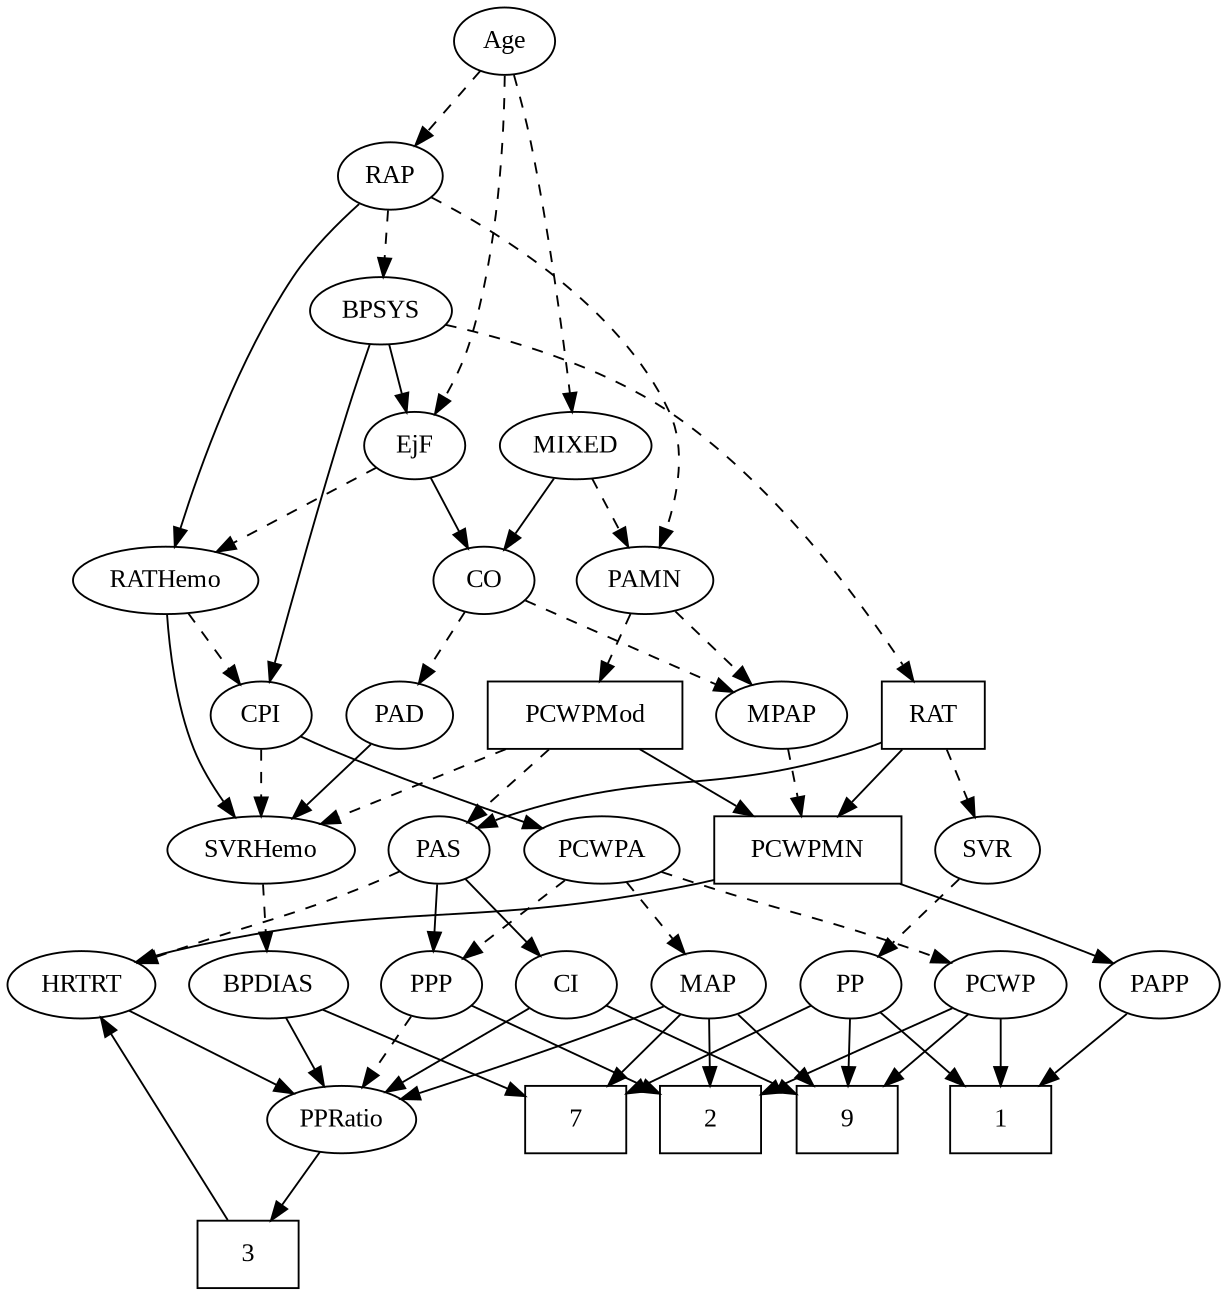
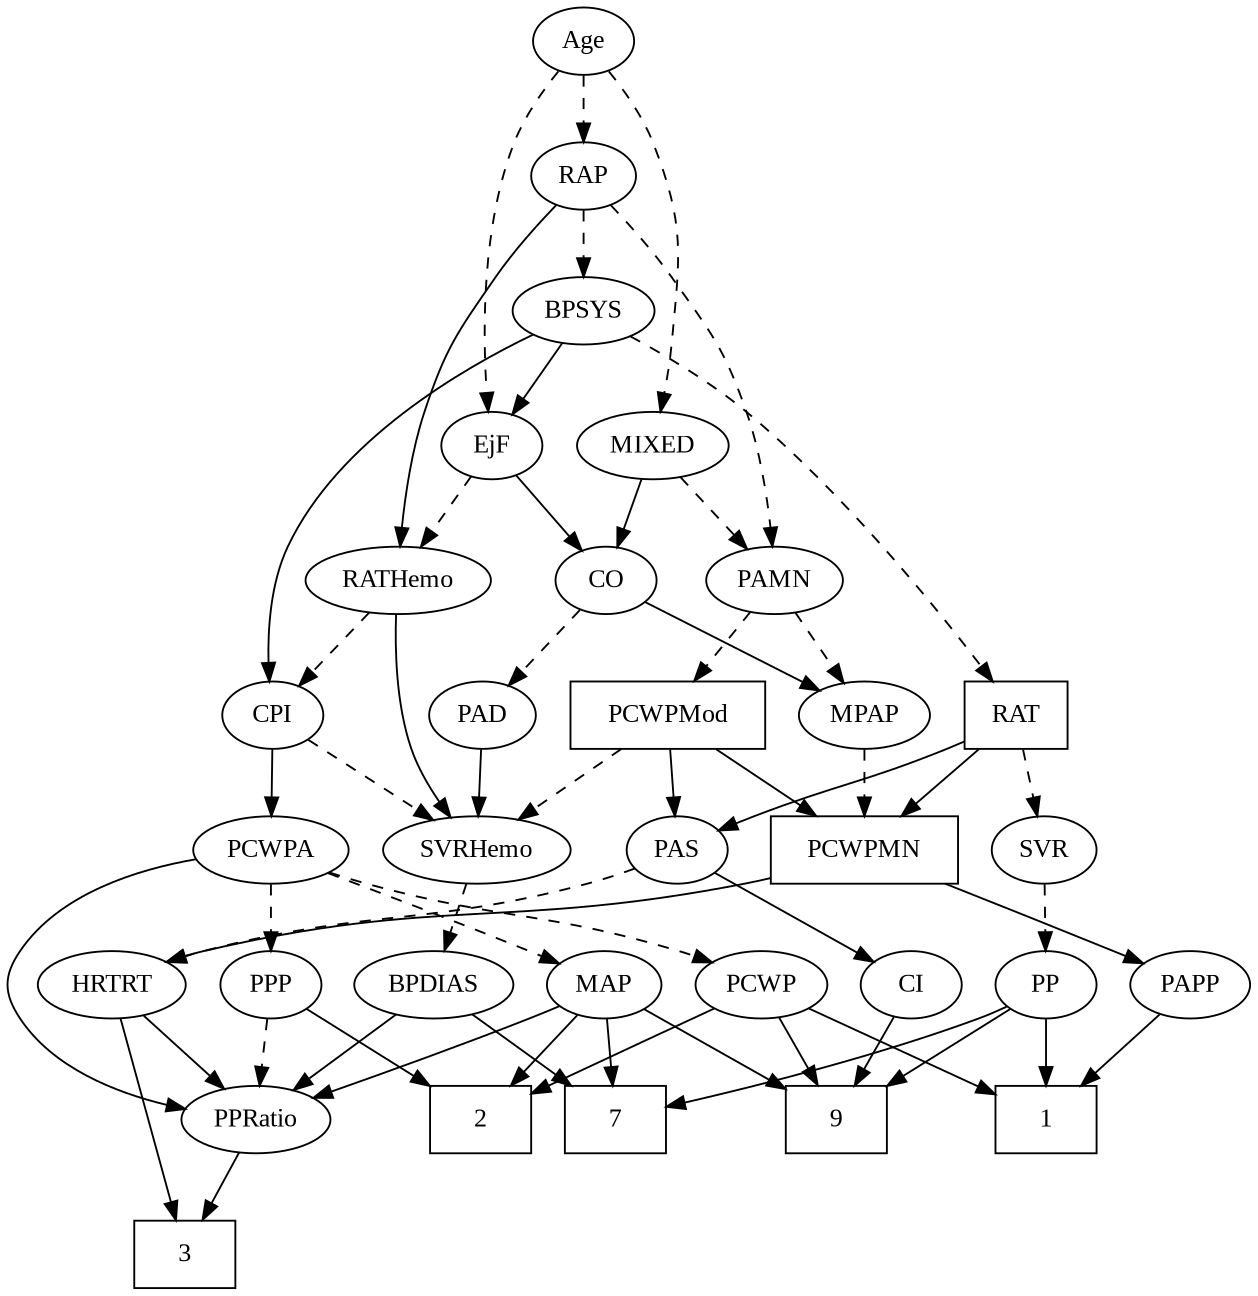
edge "CO" -> "MPAP": style dashed -> solid
edge "PCWPMod" -> "PAS": style dashed -> solid
edge "PAS" -> "PPP": removed
edge "CI" -> "PPRatio": now "PCWPA" -> "PPRatio"
edge "3" -> "HRTRT": reversed
